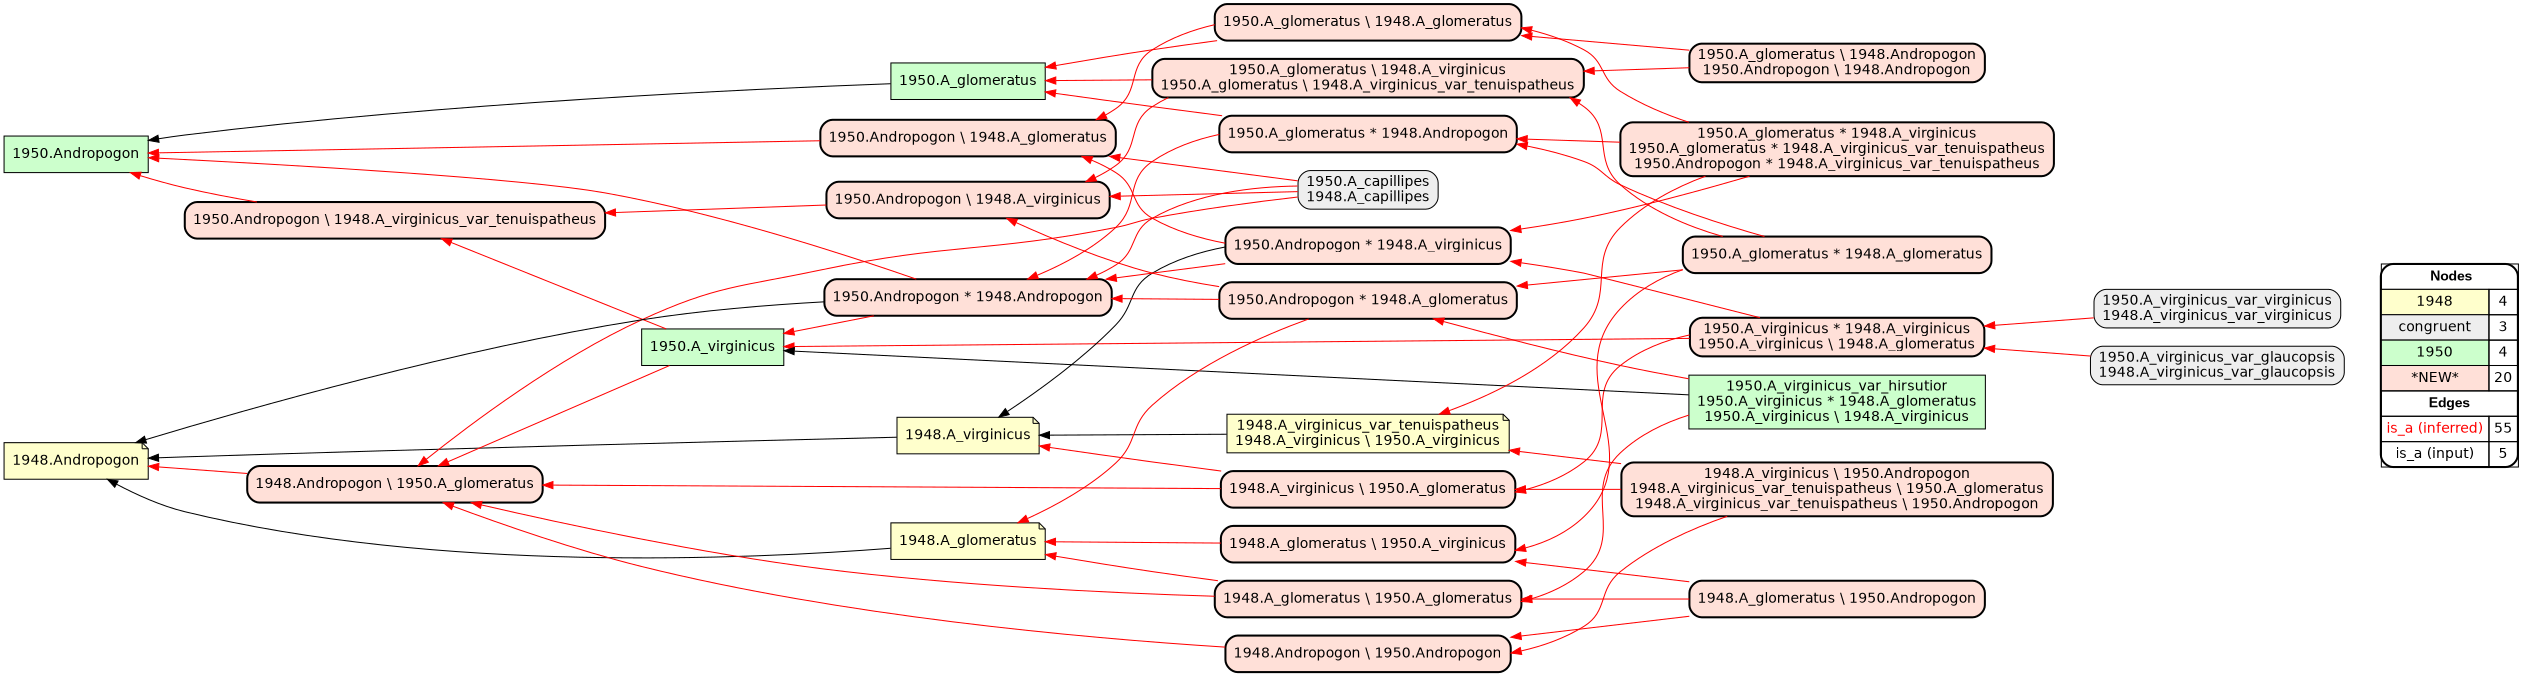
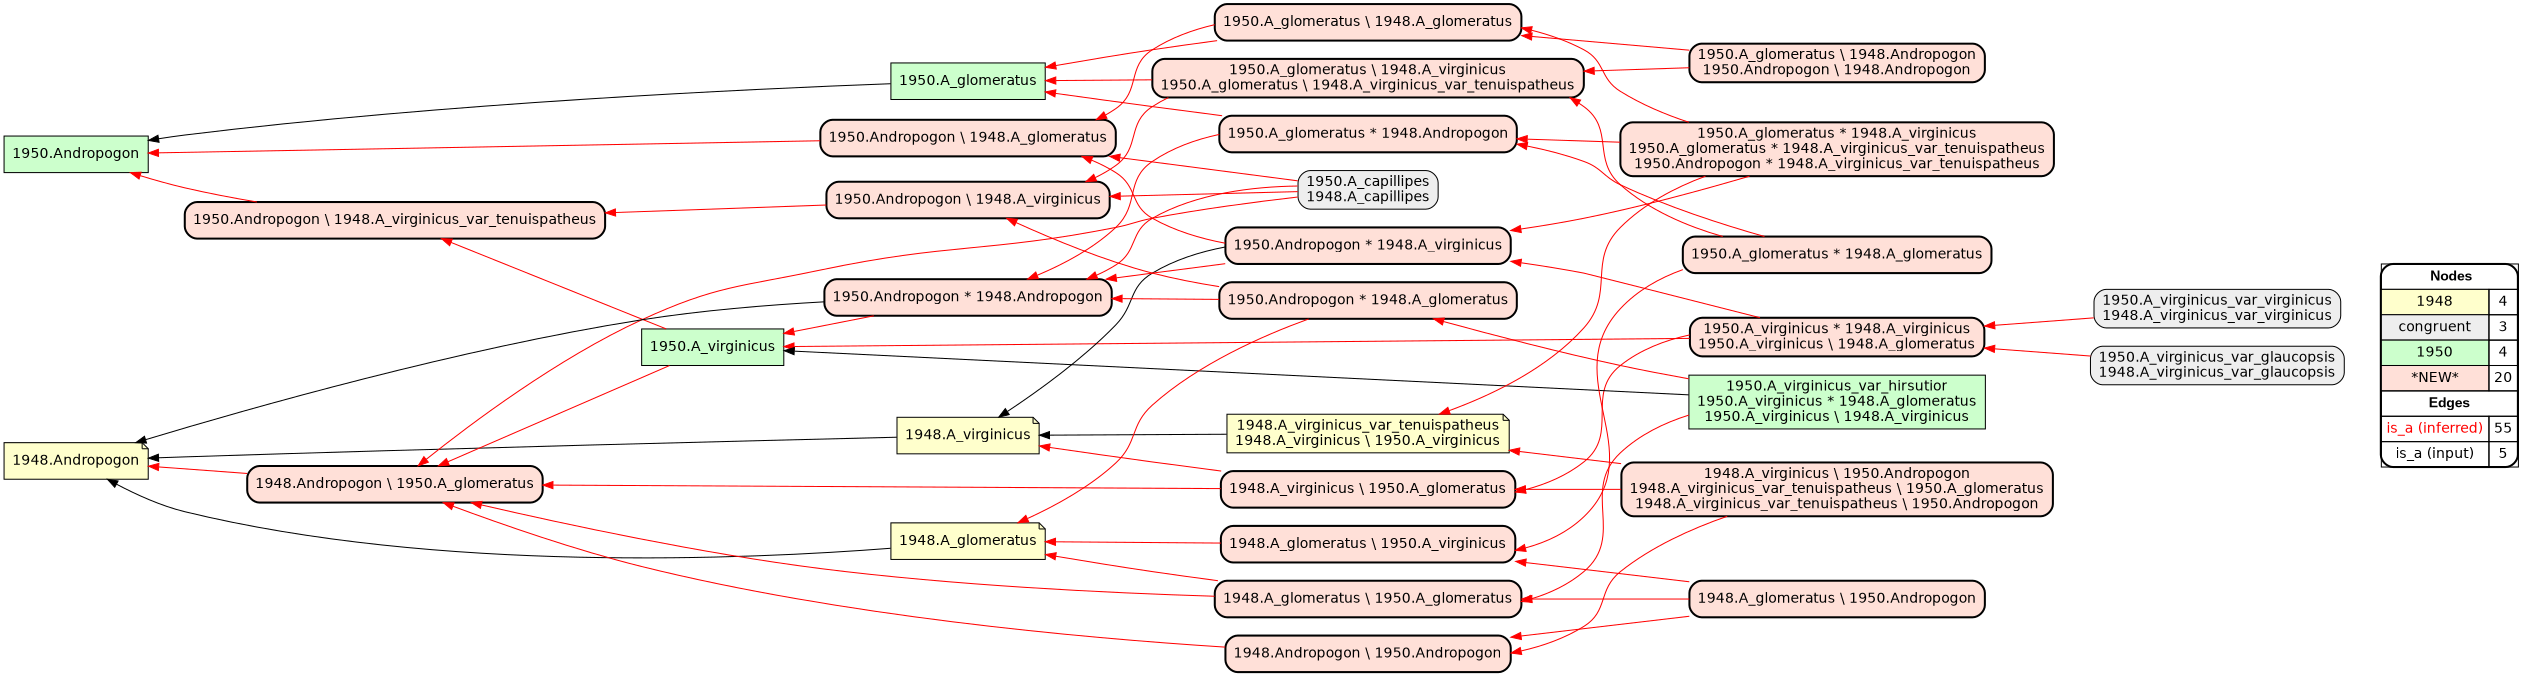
edge "1950.Andropogon * 1948.Andropogon" -> "1950.Andropogon": removed
edge "1950.A_glomeratus * 1948.A_glomeratus" -> "1950.Andropogon * 1948.A_glomeratus": removed
